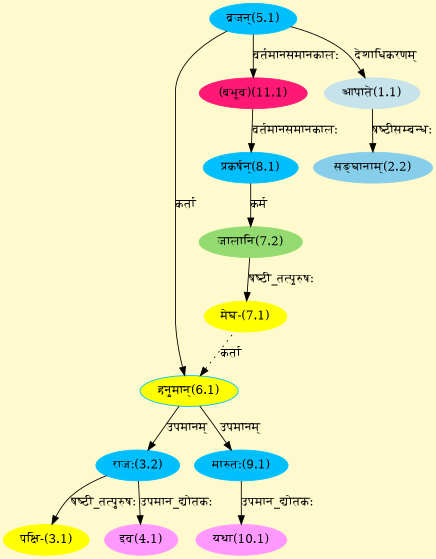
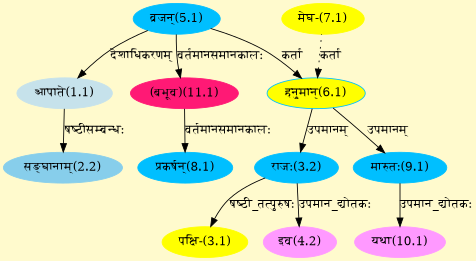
node "जालानि(7.2)": removed
node "इव(4.1)": label "इव(4.1)" -> "इव(4.2)"
